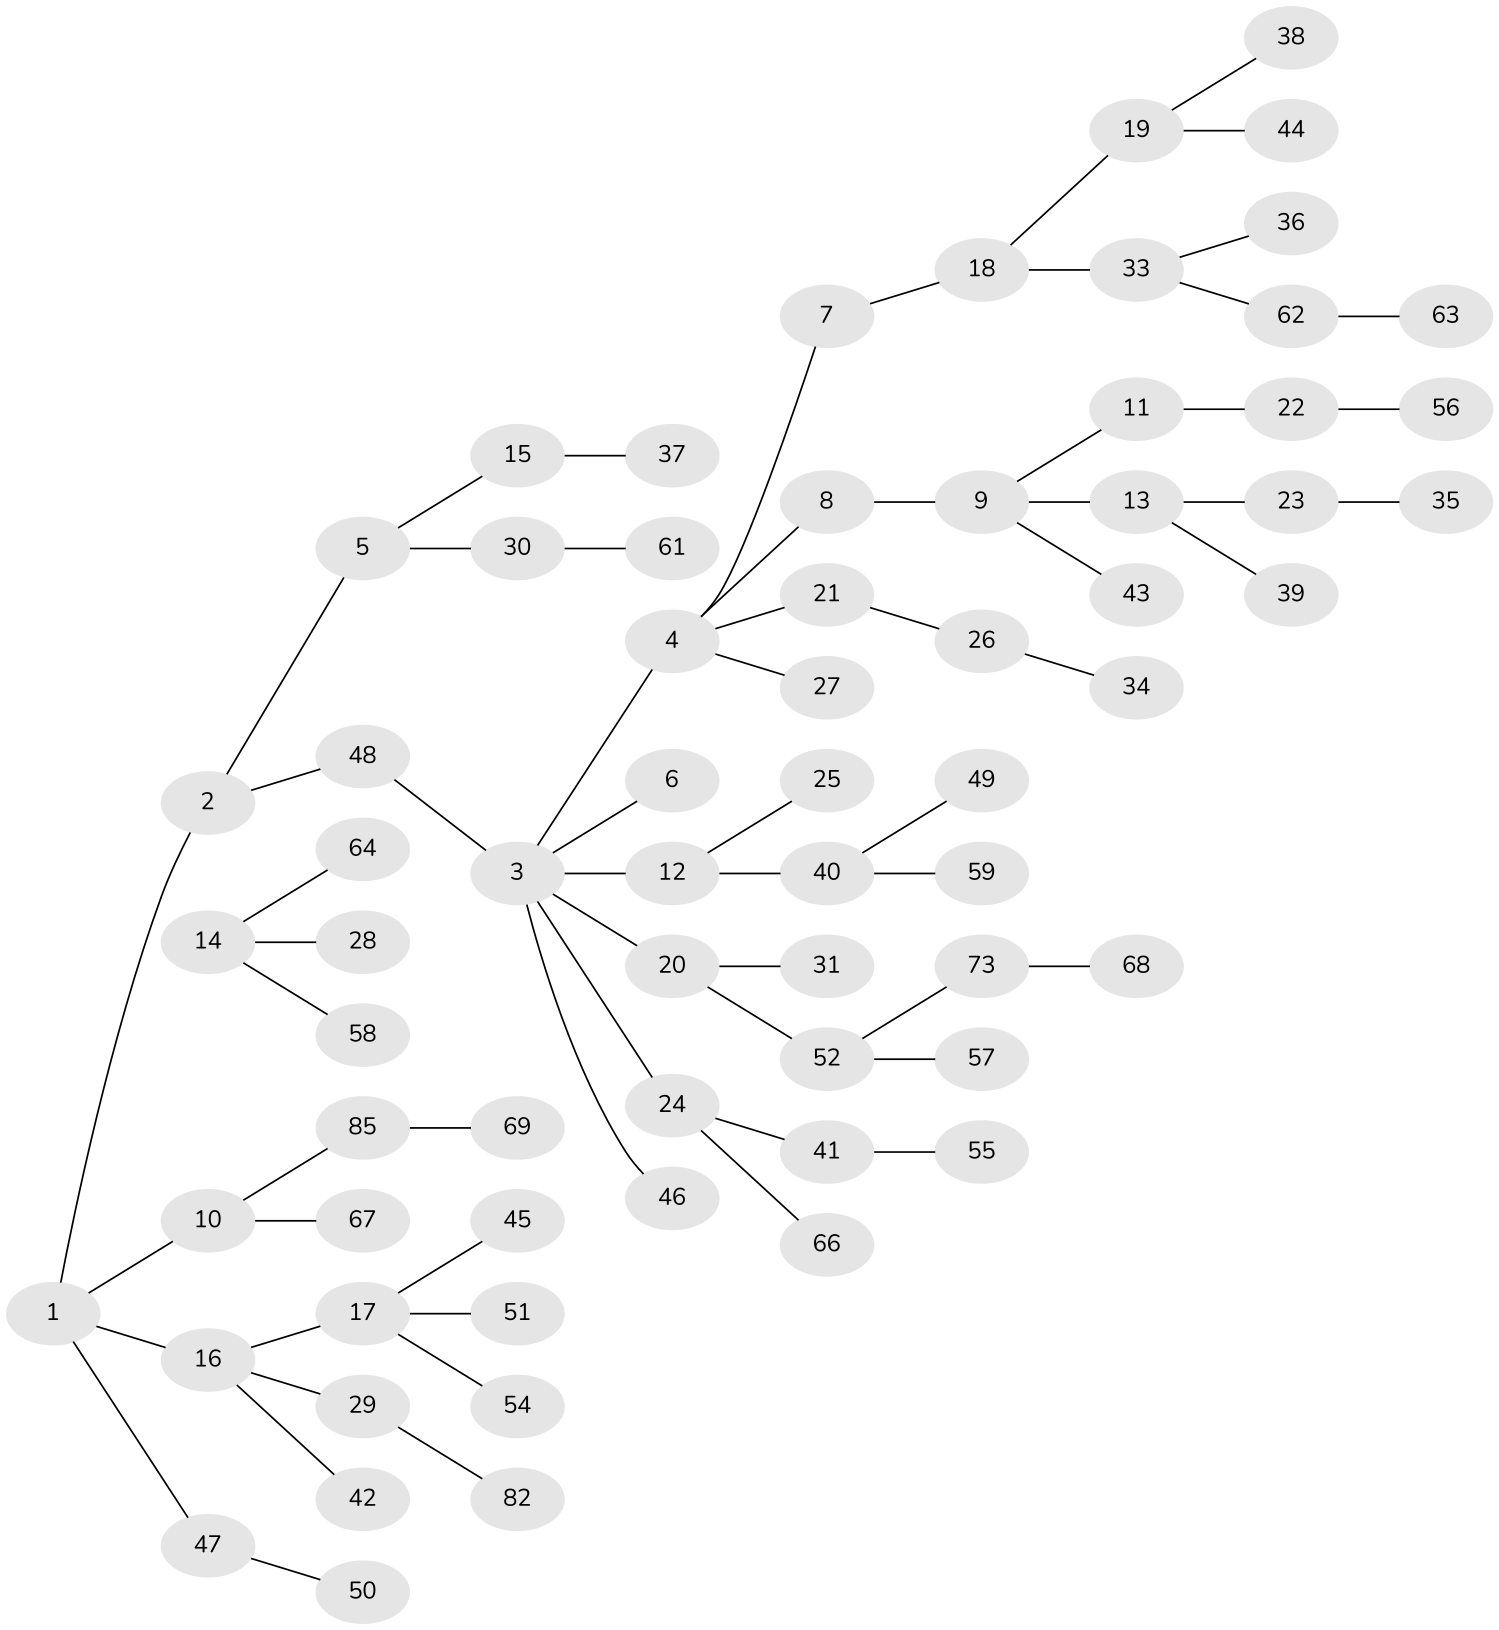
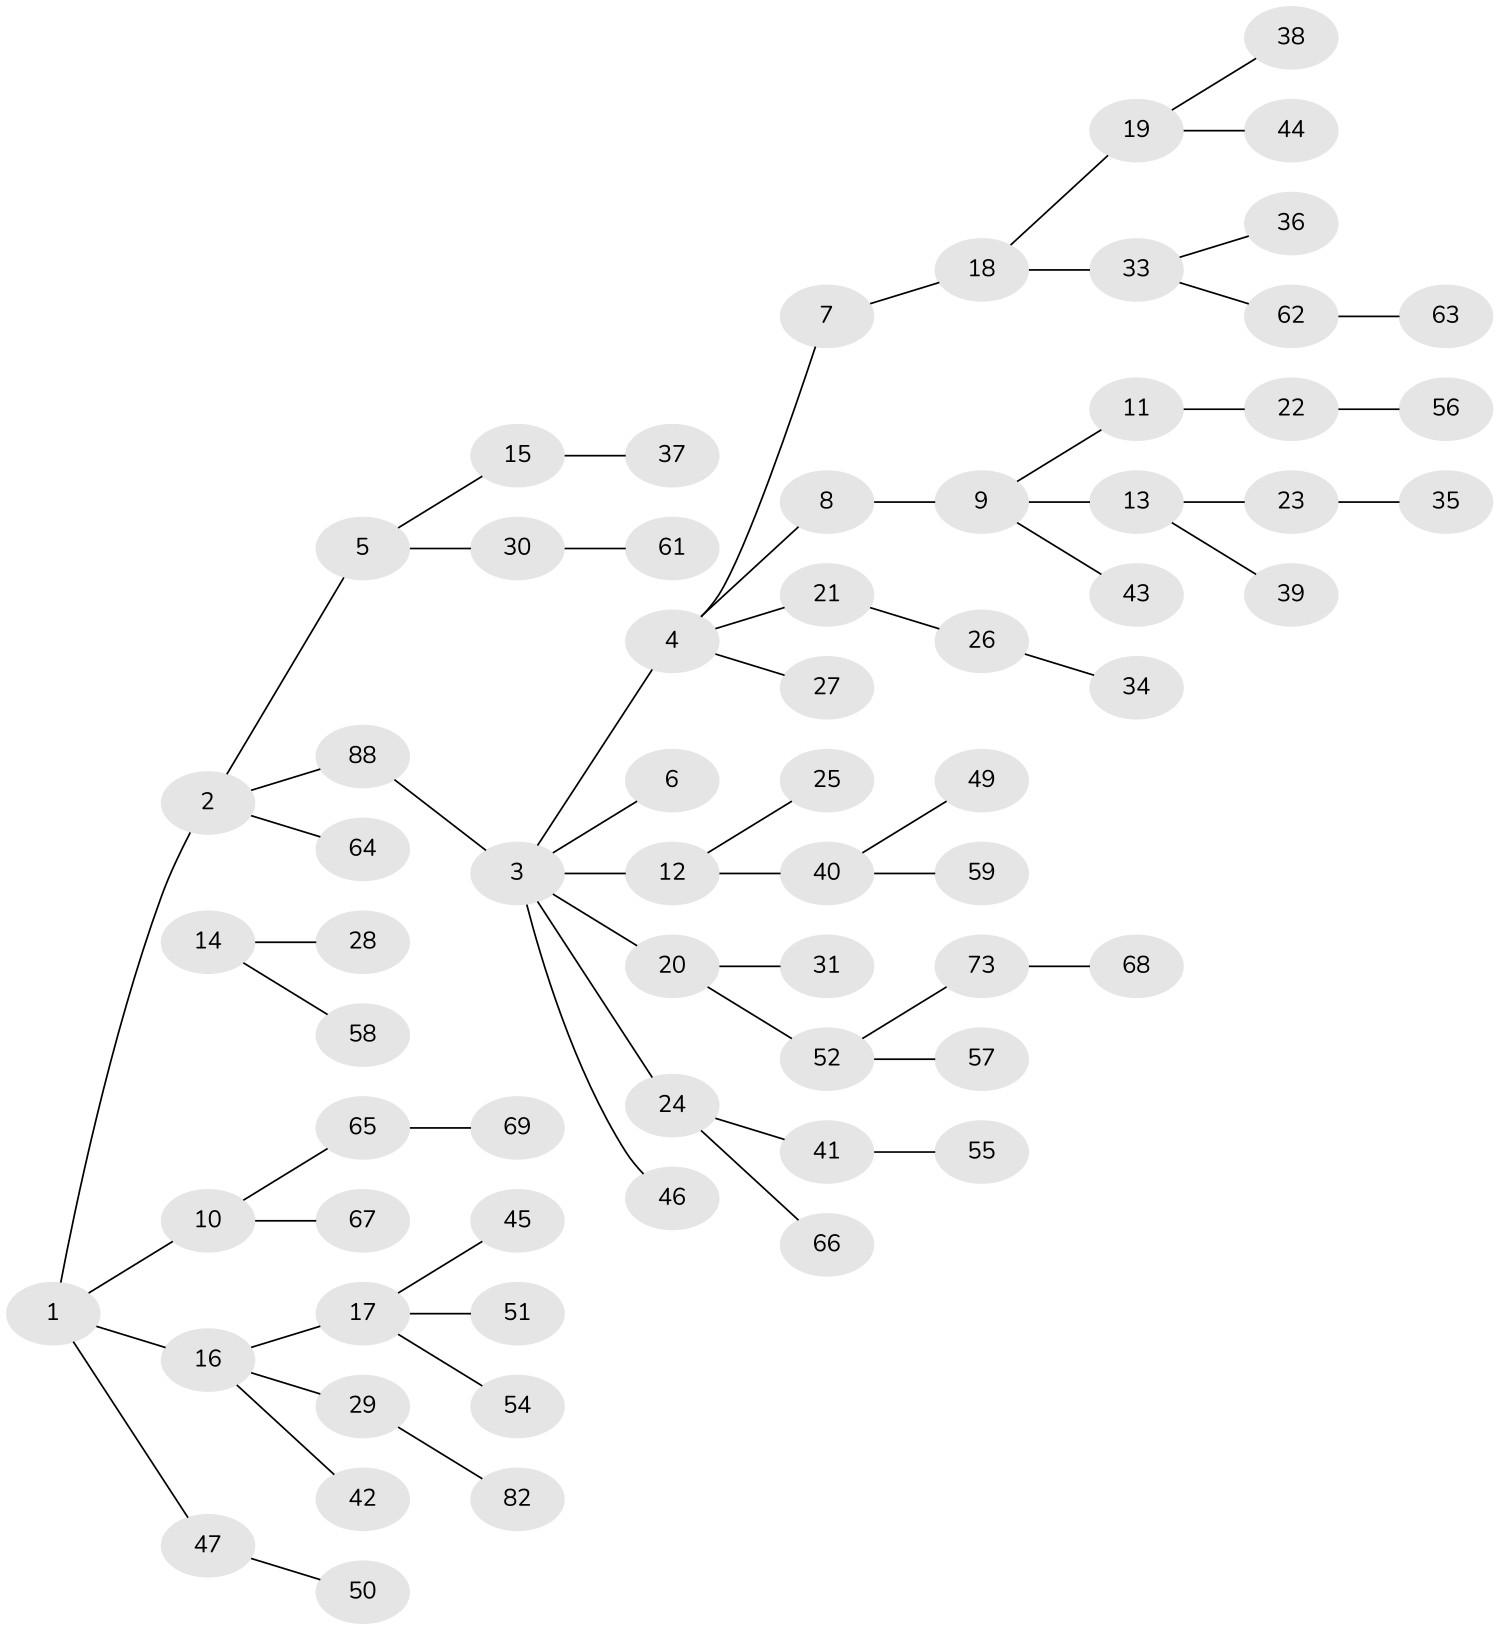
node "48": label "48" -> "88"
edge "64" -- "14": now "64" -- "2"
node "85": label "85" -> "65"
